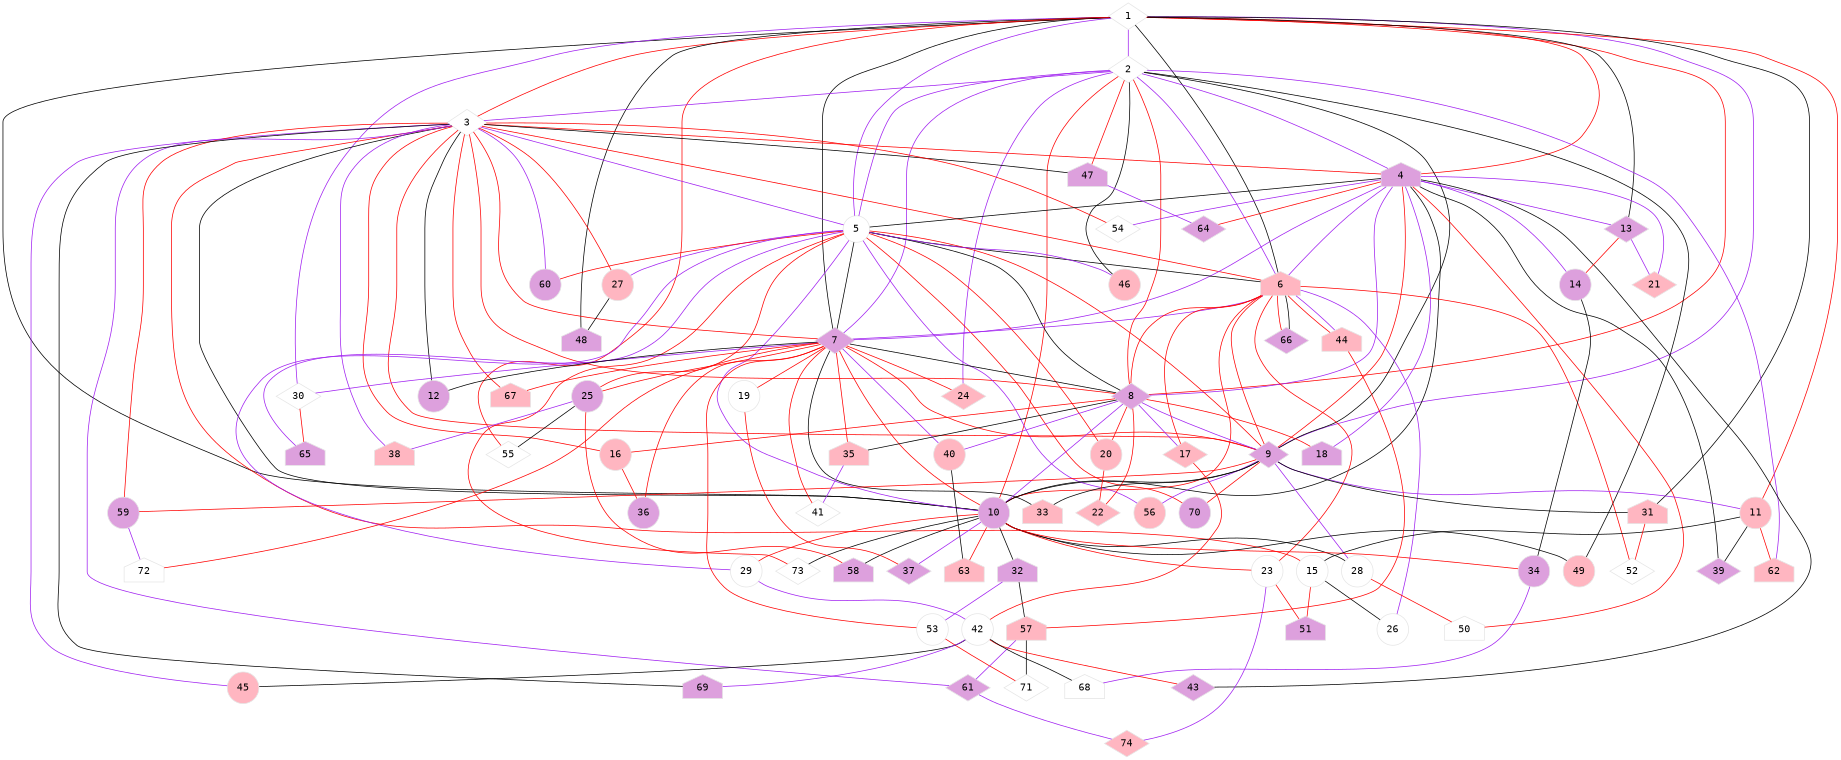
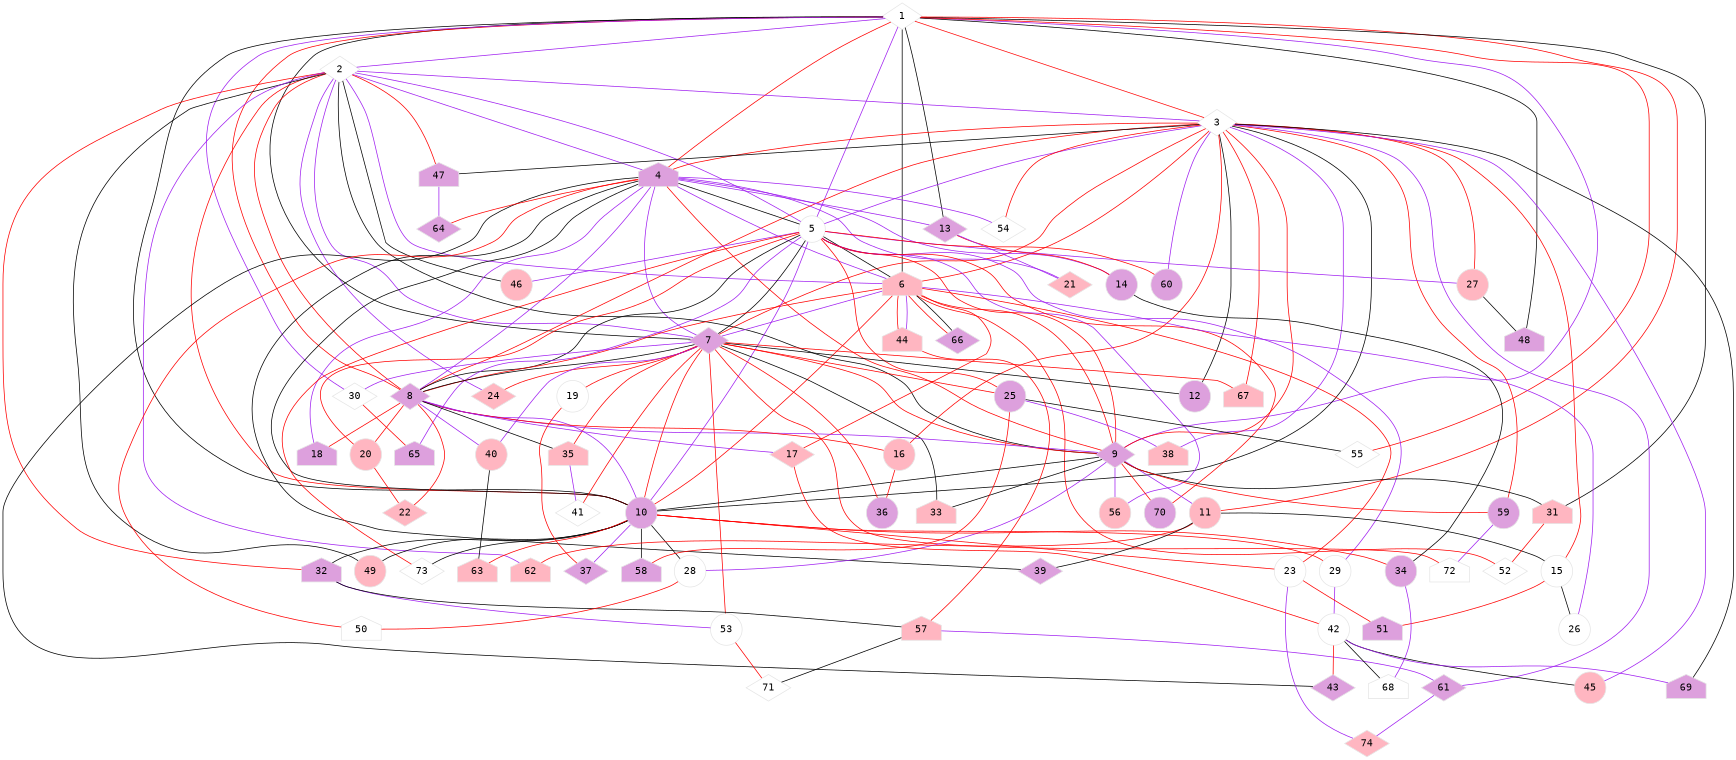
edge "2" -- "32": added
